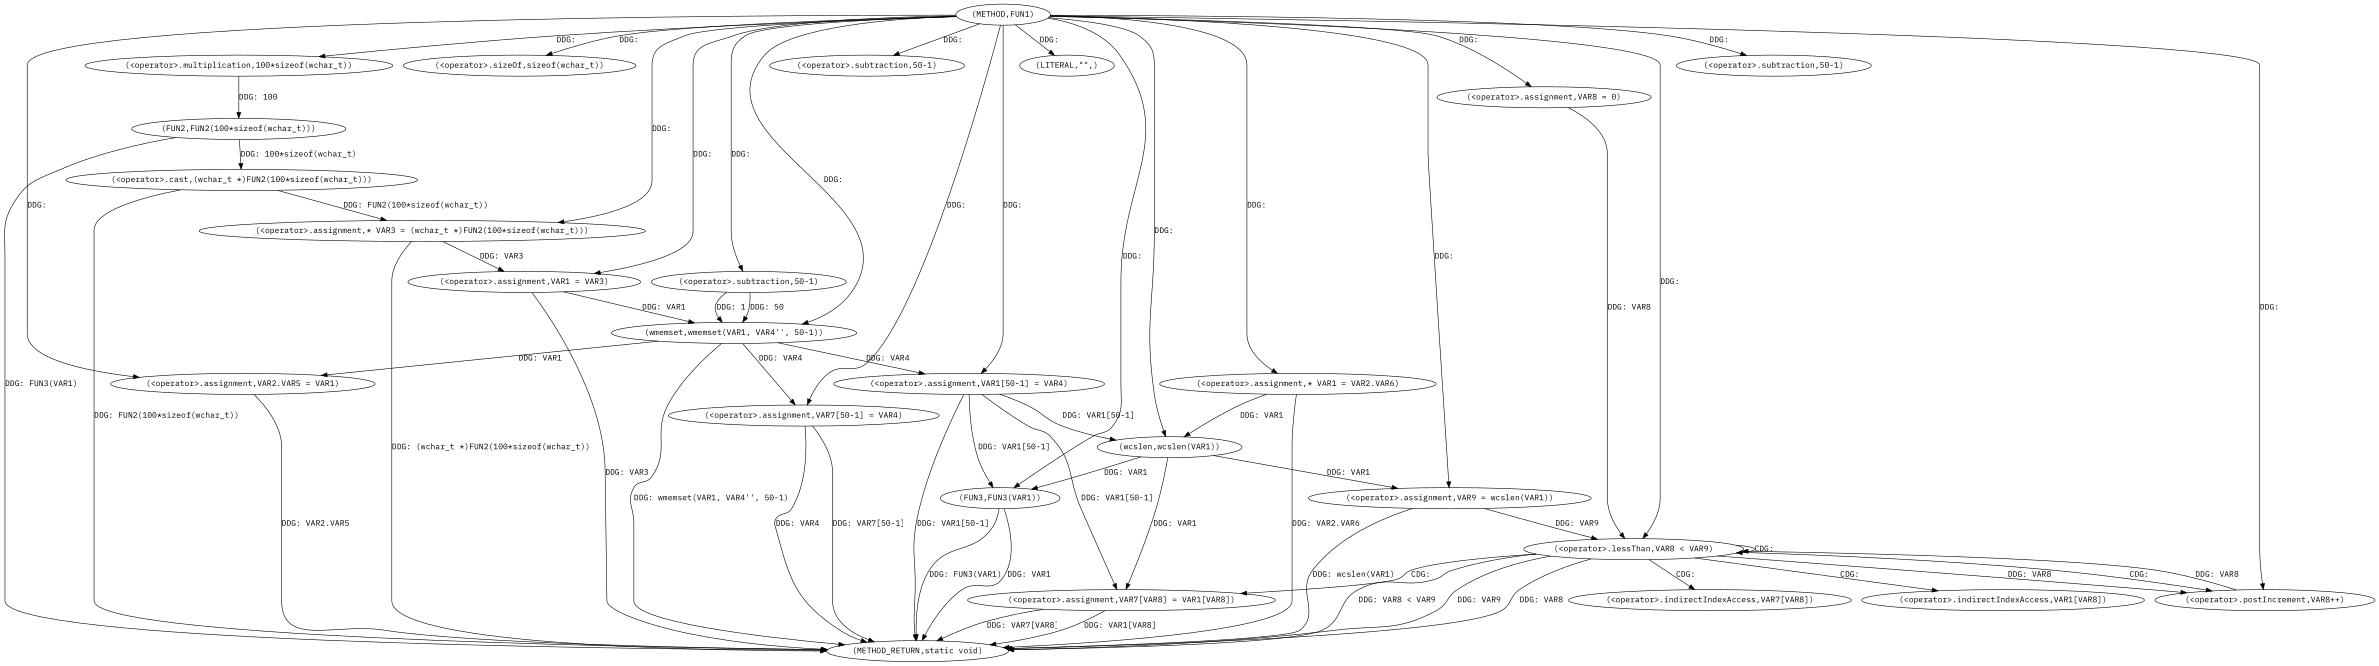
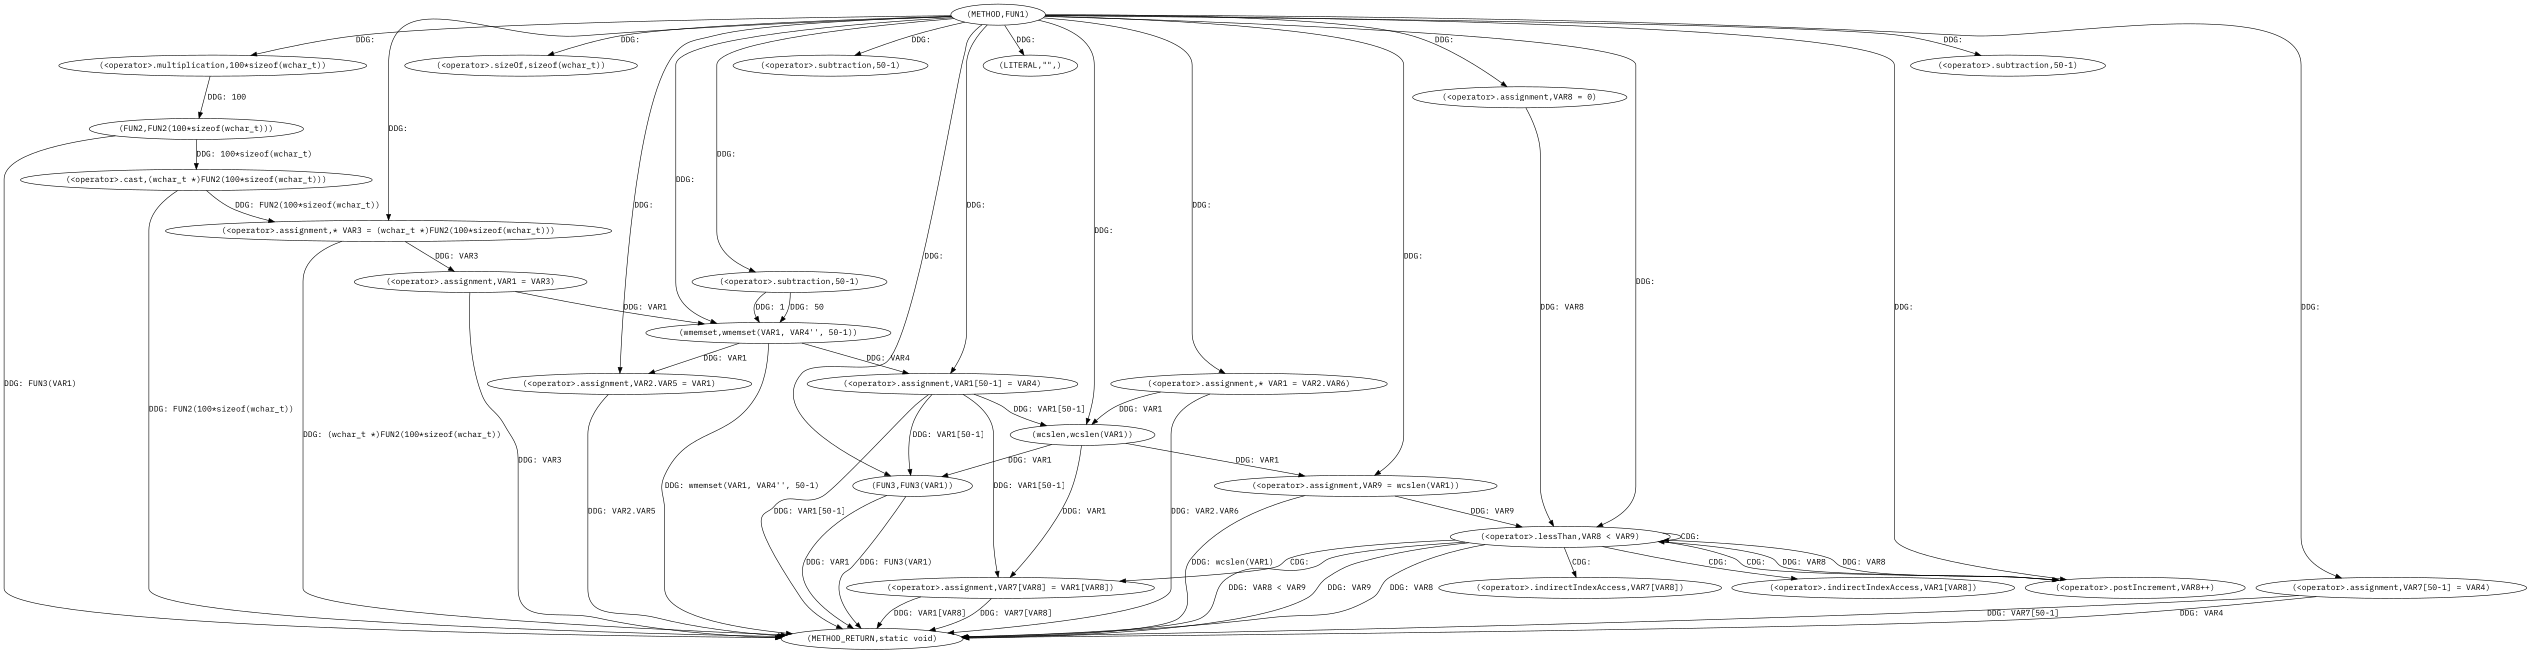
edge "(METHOD,FUN1)" -> "(<operator>.assignment,VAR1 = VAR3)": removed, label "DDG:"
edge "(wmemset,wmemset(VAR1, VAR4'', 50-1))" -> "(<operator>.assignment,VAR7[50-1] = VAR4)": removed, label "DDG: VAR4"
